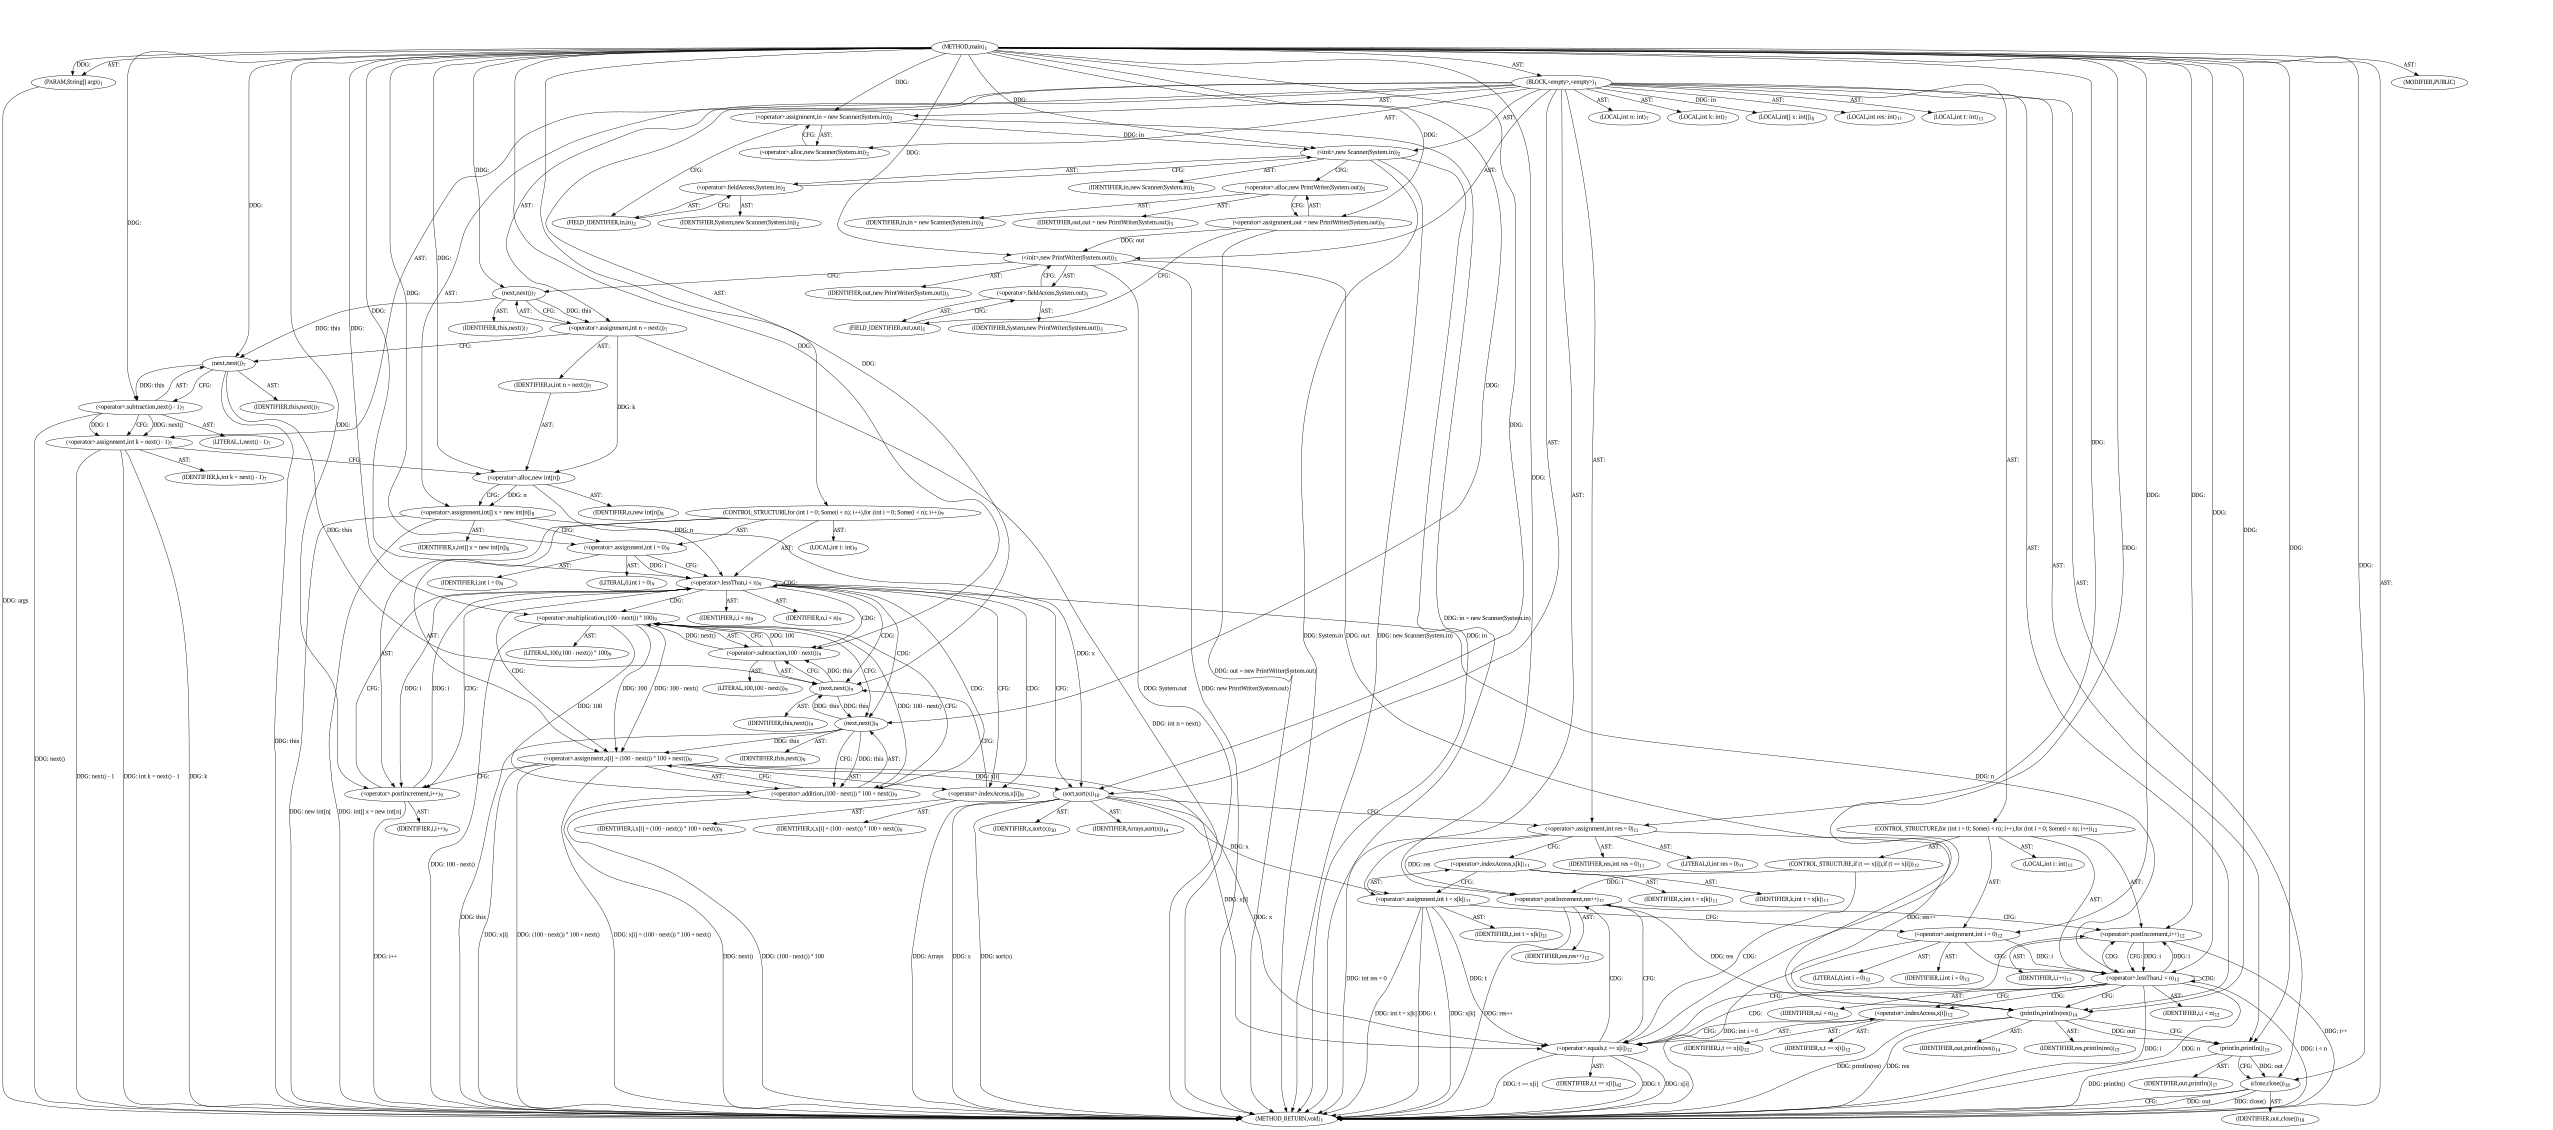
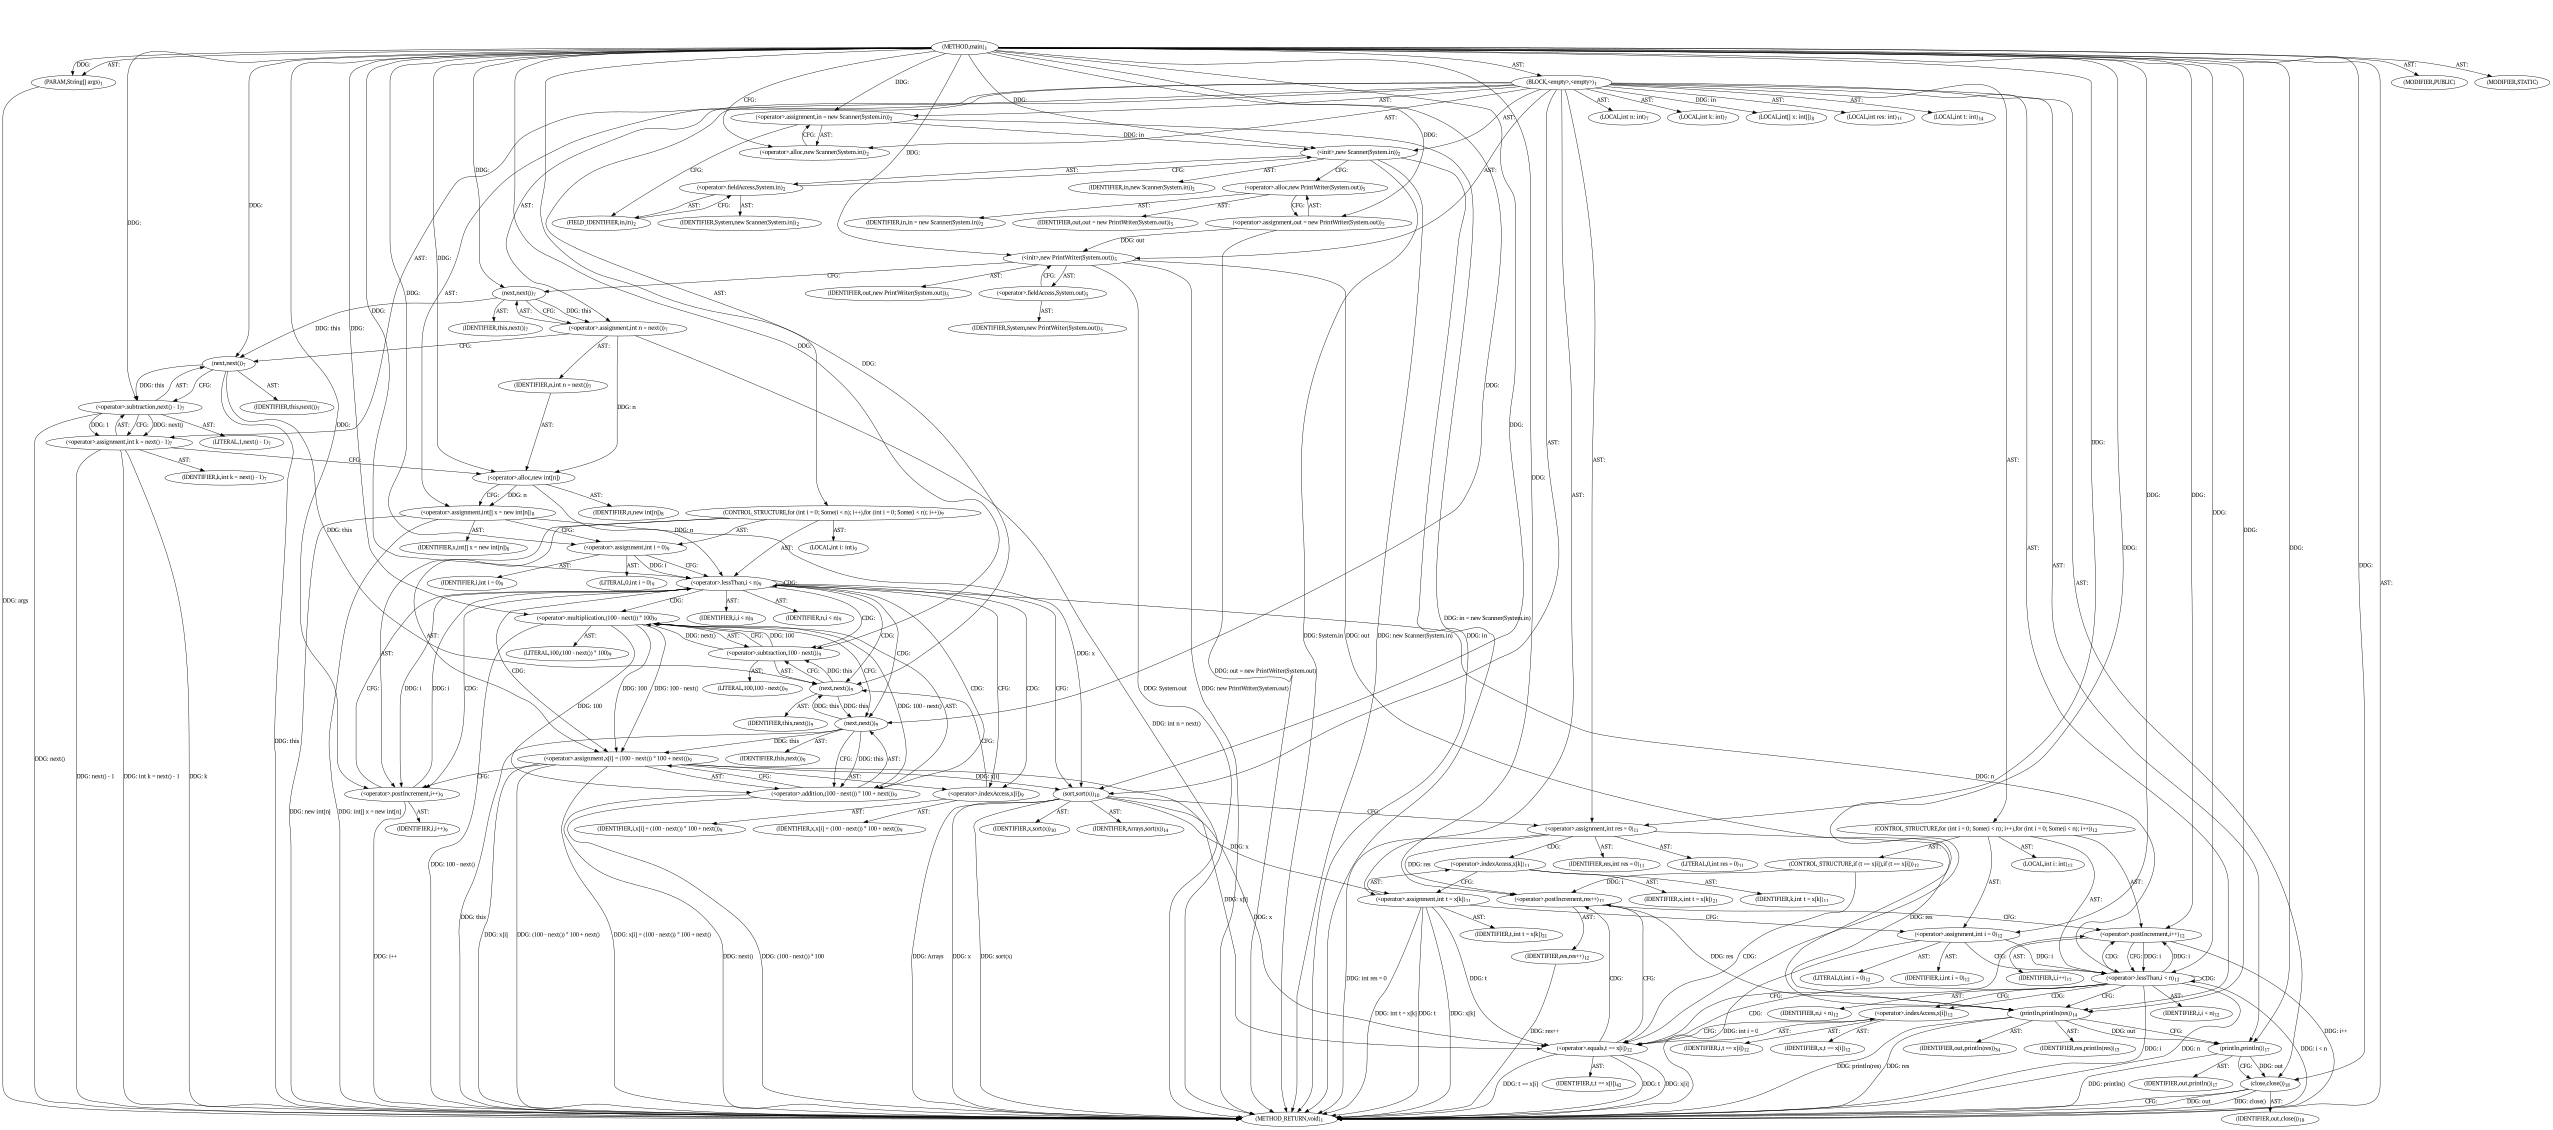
edge "(METHOD,main)" -> "(<operator>.alloc,new Scanner(System.in))": added, label "CFG:"
node "(MODIFIER,STATIC)": added
node "(LOCAL,int t: int)": text "11" -> "14"
node "(FIELD_IDENTIFIER,out,out)": removed
edge "(<operator>.assignment,int n = next())" -> "(<operator>.alloc,new int[n])": label "DDG: k" -> "DDG: n"
edge "(<operator>.assignment,int k = next() - 1)" -> "(<operator>.subtraction,next() - 1)": added, label "AST:"
edge "(<operator>.addition,(100 - next()) * 100 + next())" -> "(<operator>.multiplication,(100 - next()) * 100)": label "CFG: " -> "AST: "
edge "(<operator>.assignment,int res = 0)" -> "(<operator>.indexAccess,x[k])": label "CFG: " -> "CDG: "
node "(IDENTIFIER,x,int t = x[k])": text "11" -> "21"
edge "(<operator>.assignment,int res = 0)" -> "(println,println(res))": label "DDG: res++" -> "DDG: res"
edge "(<operator>.postIncrement,res++)" -> "(METHOD_RETURN,void)": now "(IDENTIFIER,res,res++)" -> "(METHOD_RETURN,void)"
node "(IDENTIFIER,out,println(res))": text "14" -> "34"
node "(println,println())": text "15" -> "17"
